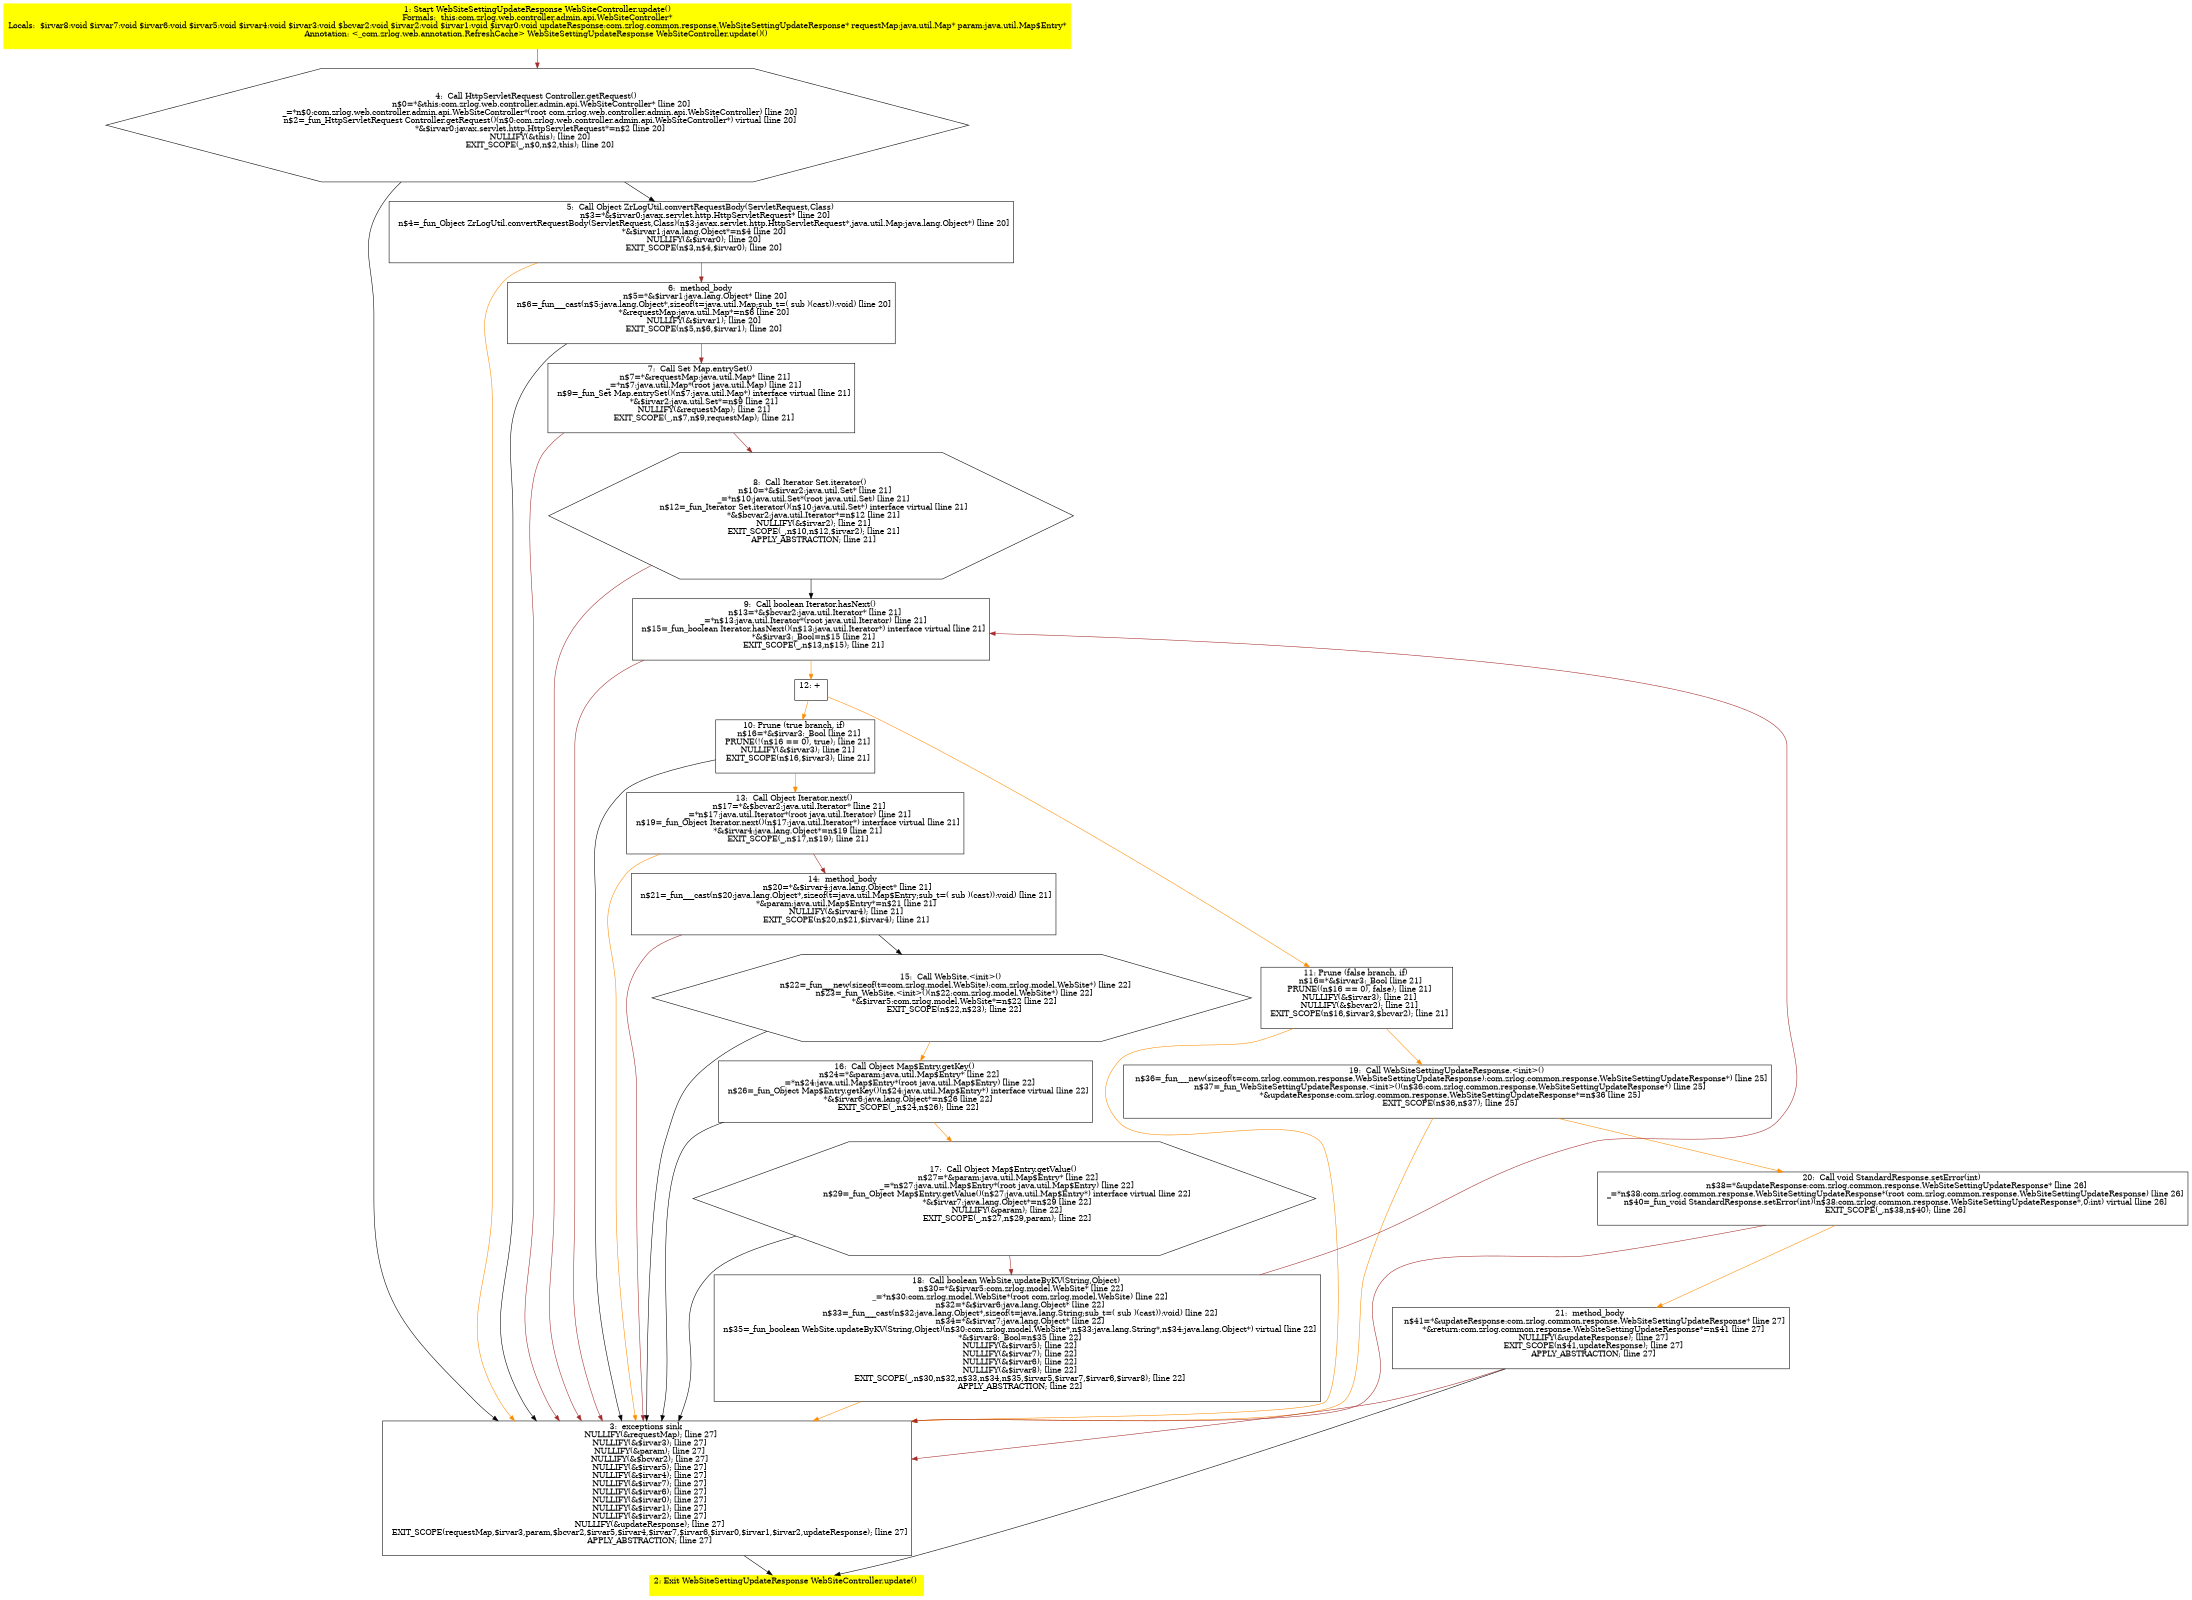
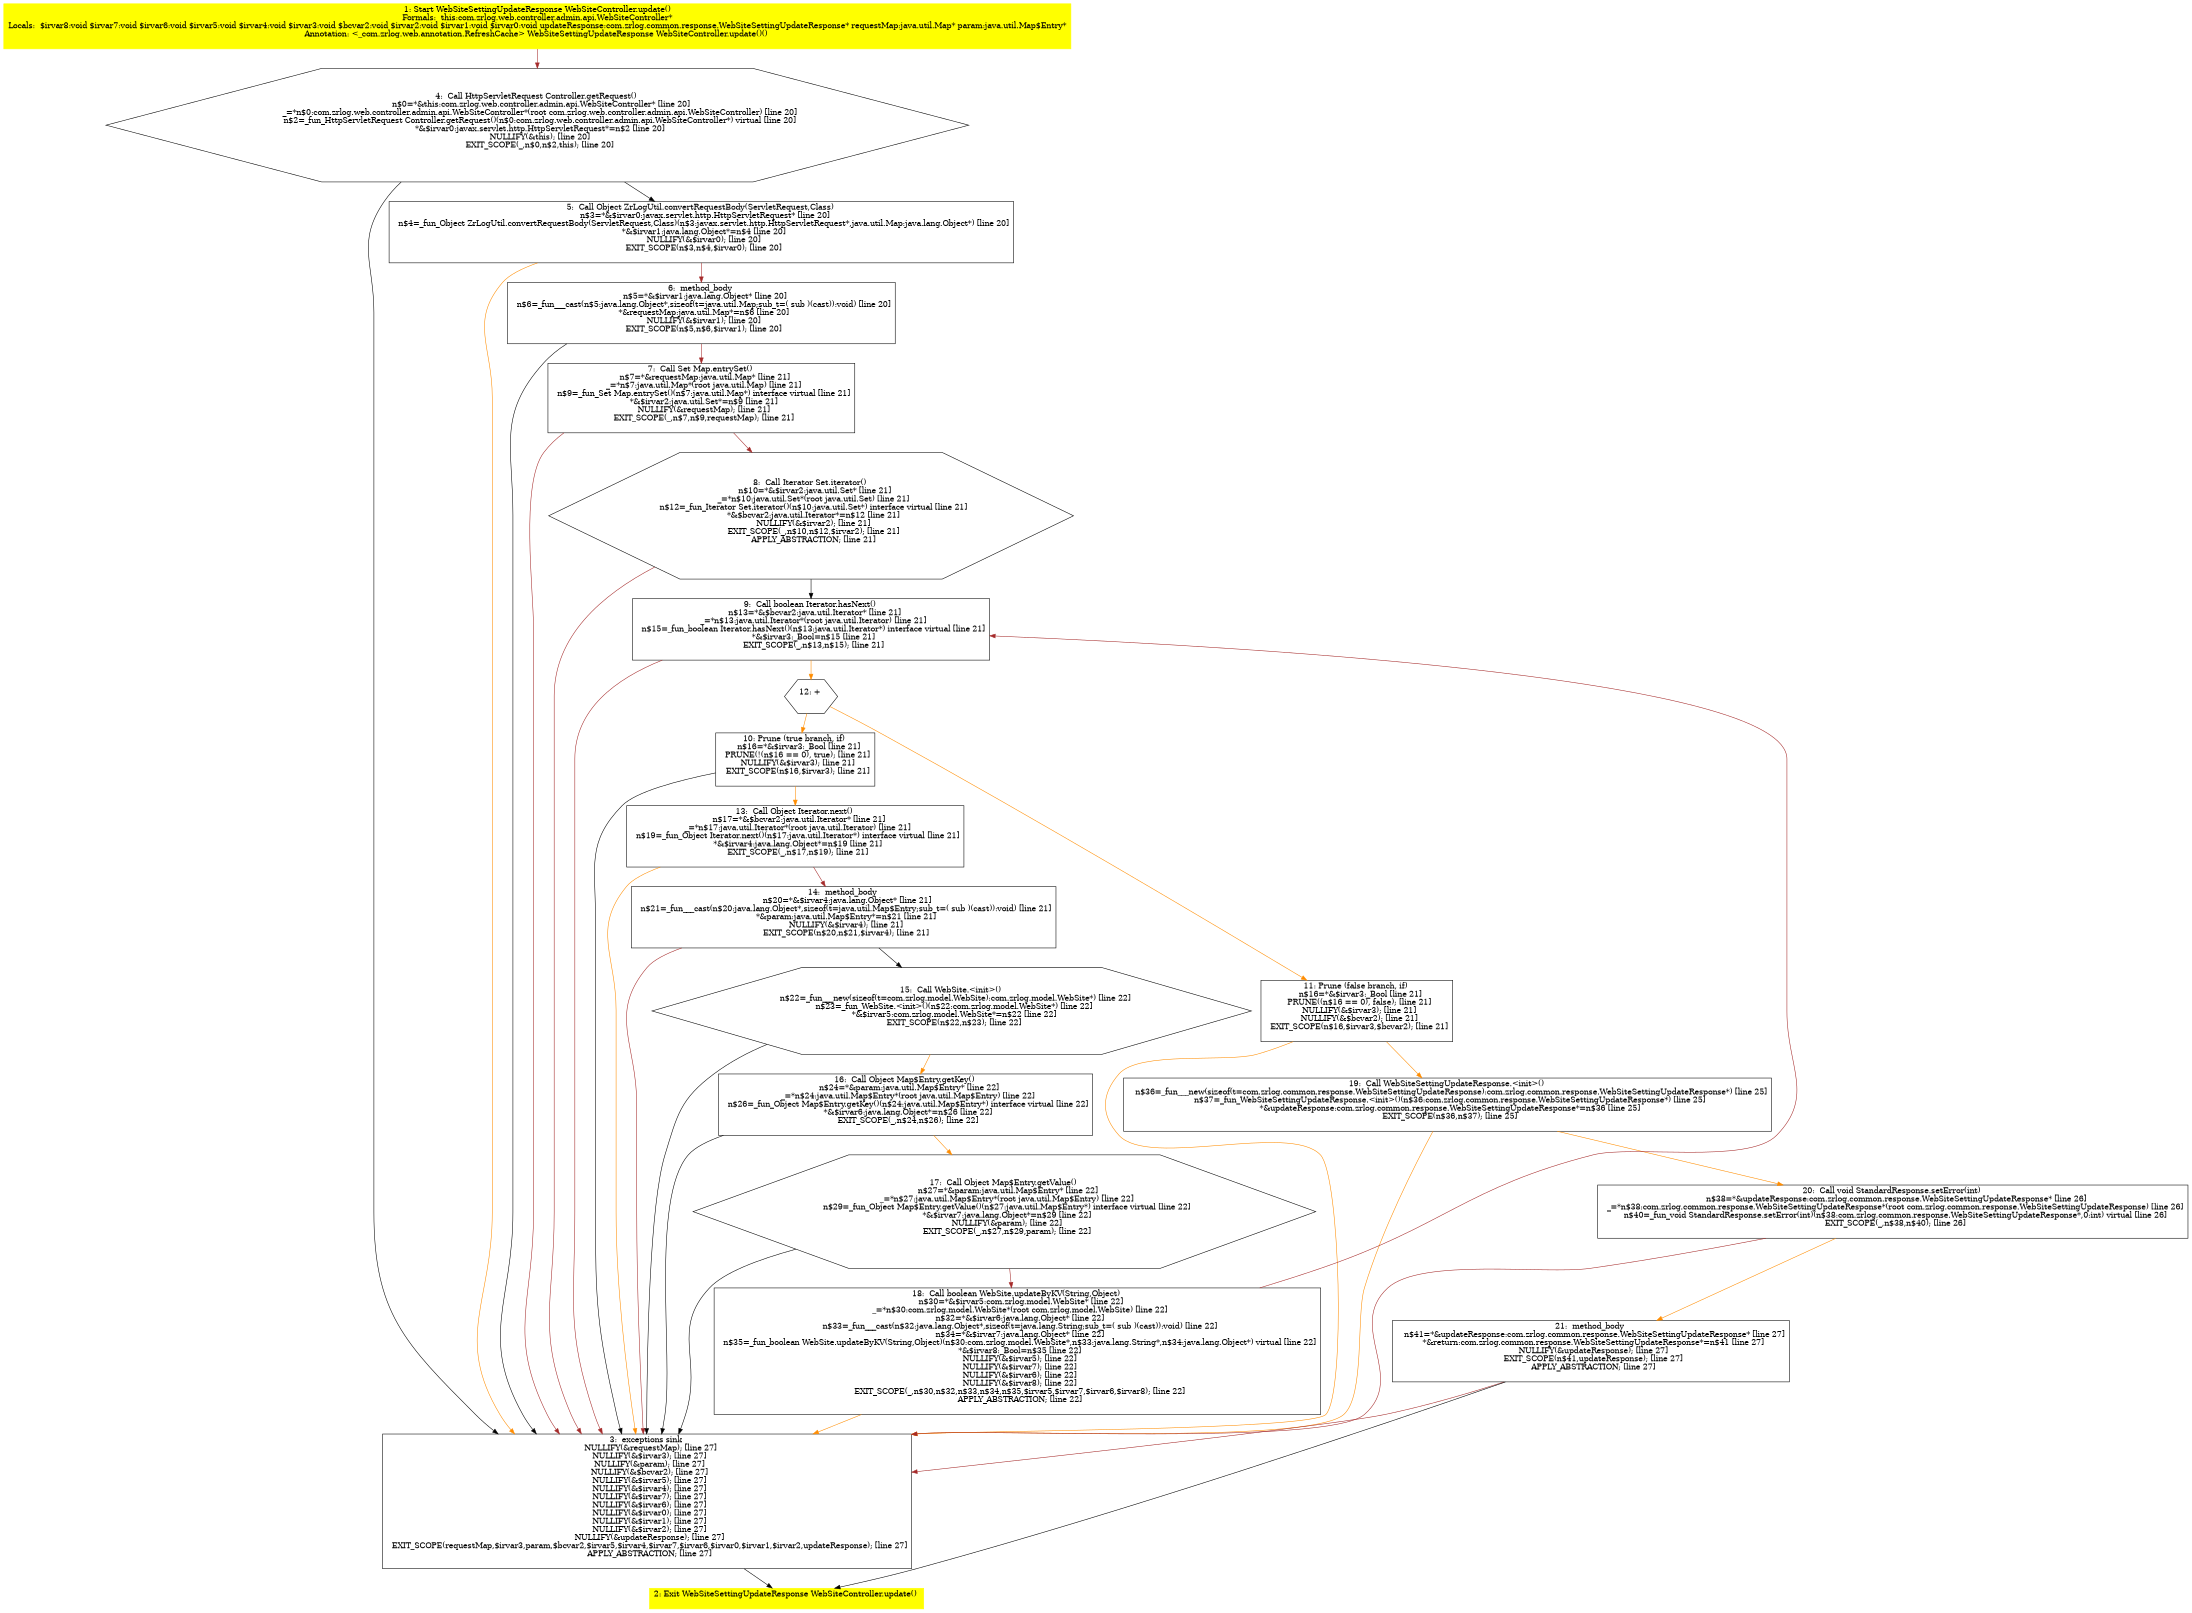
node "12: +": shape box -> hexagon
